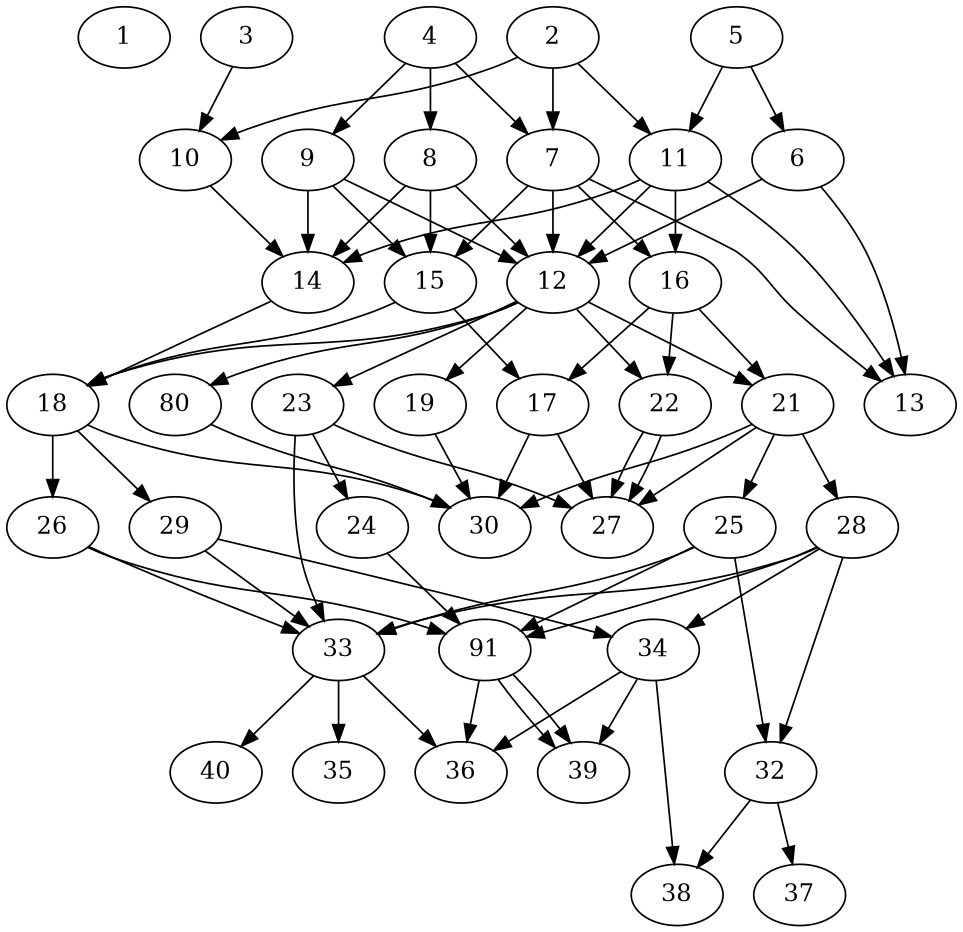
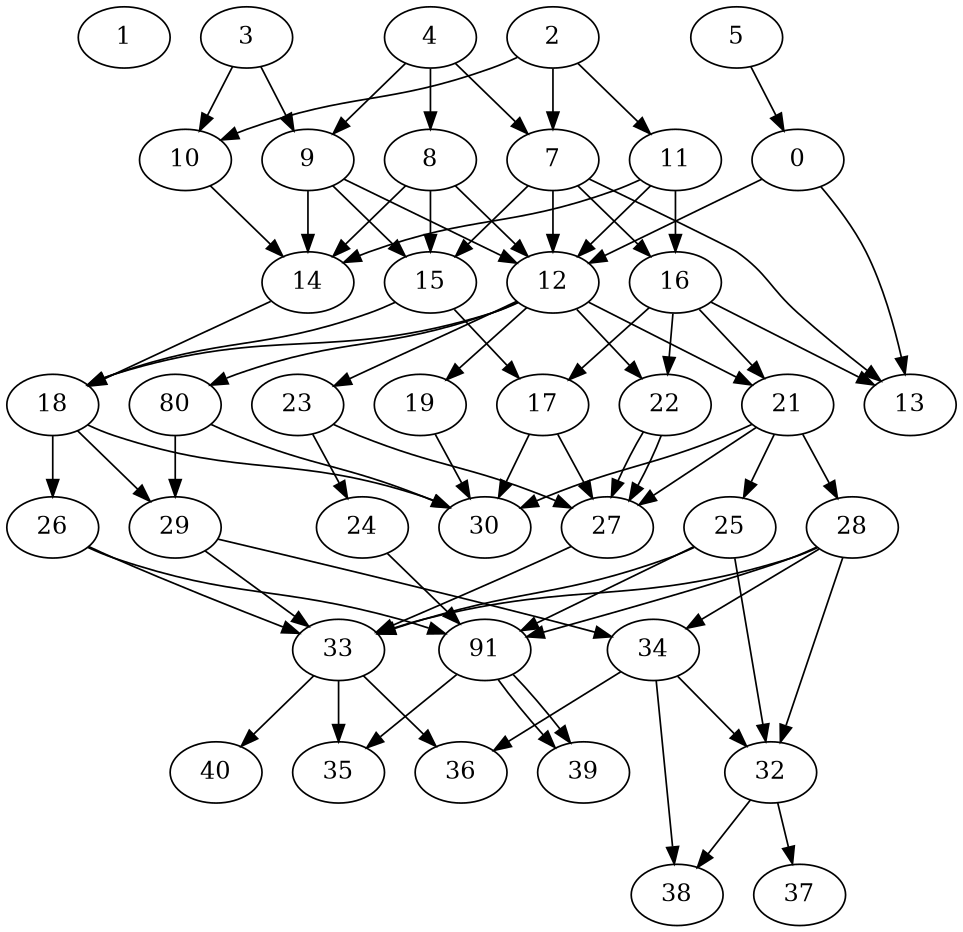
edge "3" -> "9": added
edge "5" -> "11": removed
node "6": label "6" -> "0"
edge "11" -> "13": now "16" -> "13"
edge "80" -> "29": added
edge "23" -> "33": now "27" -> "33"
edge "91" -> "36": now "91" -> "35"
edge "34" -> "39": now "34" -> "32"
